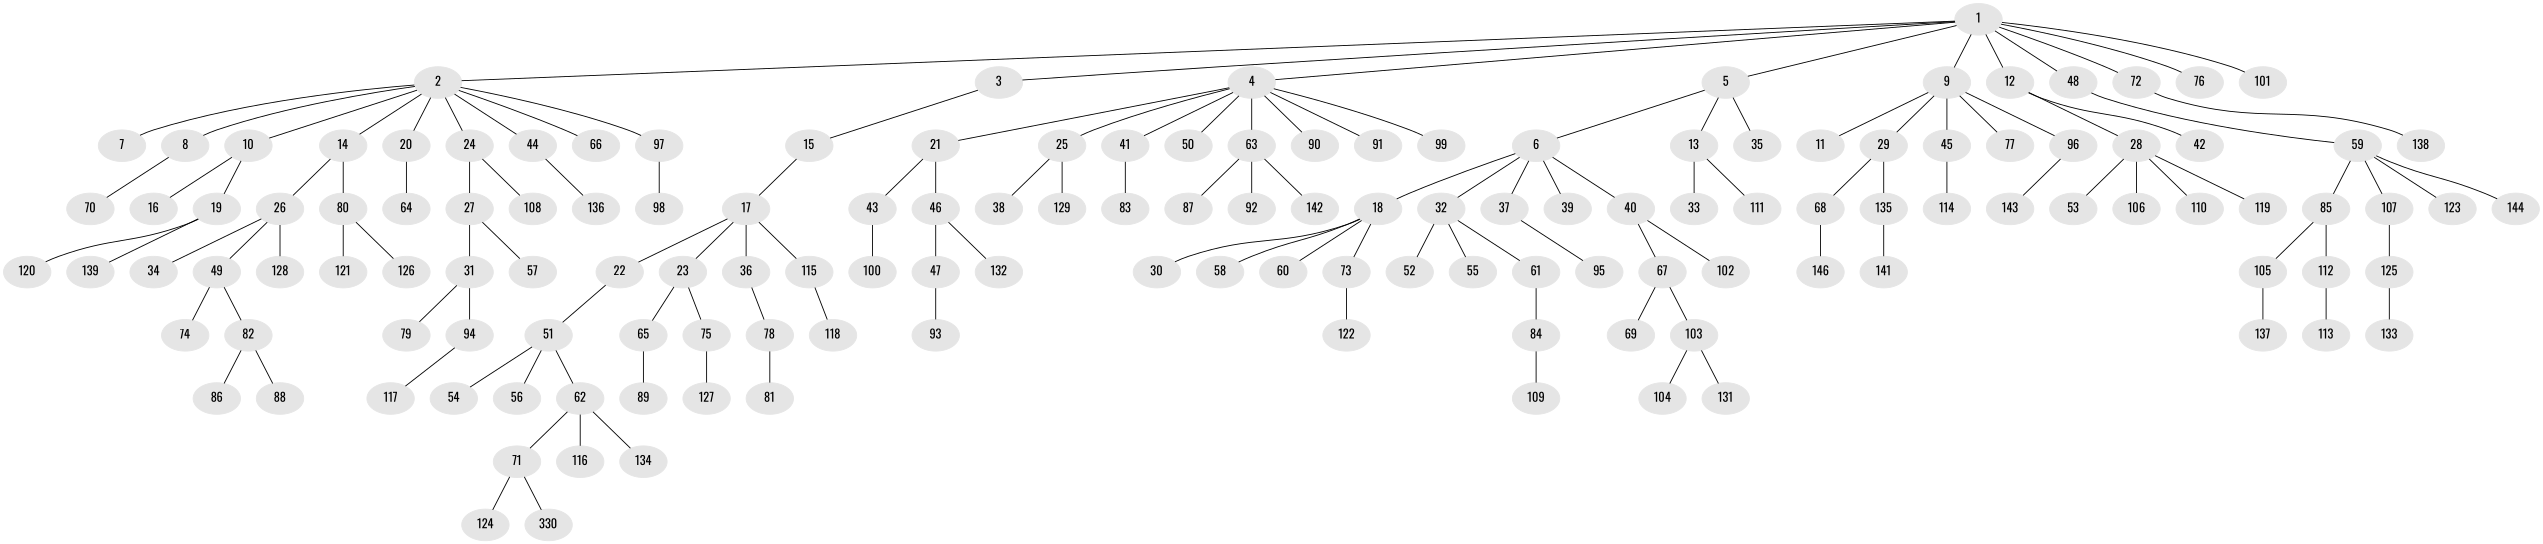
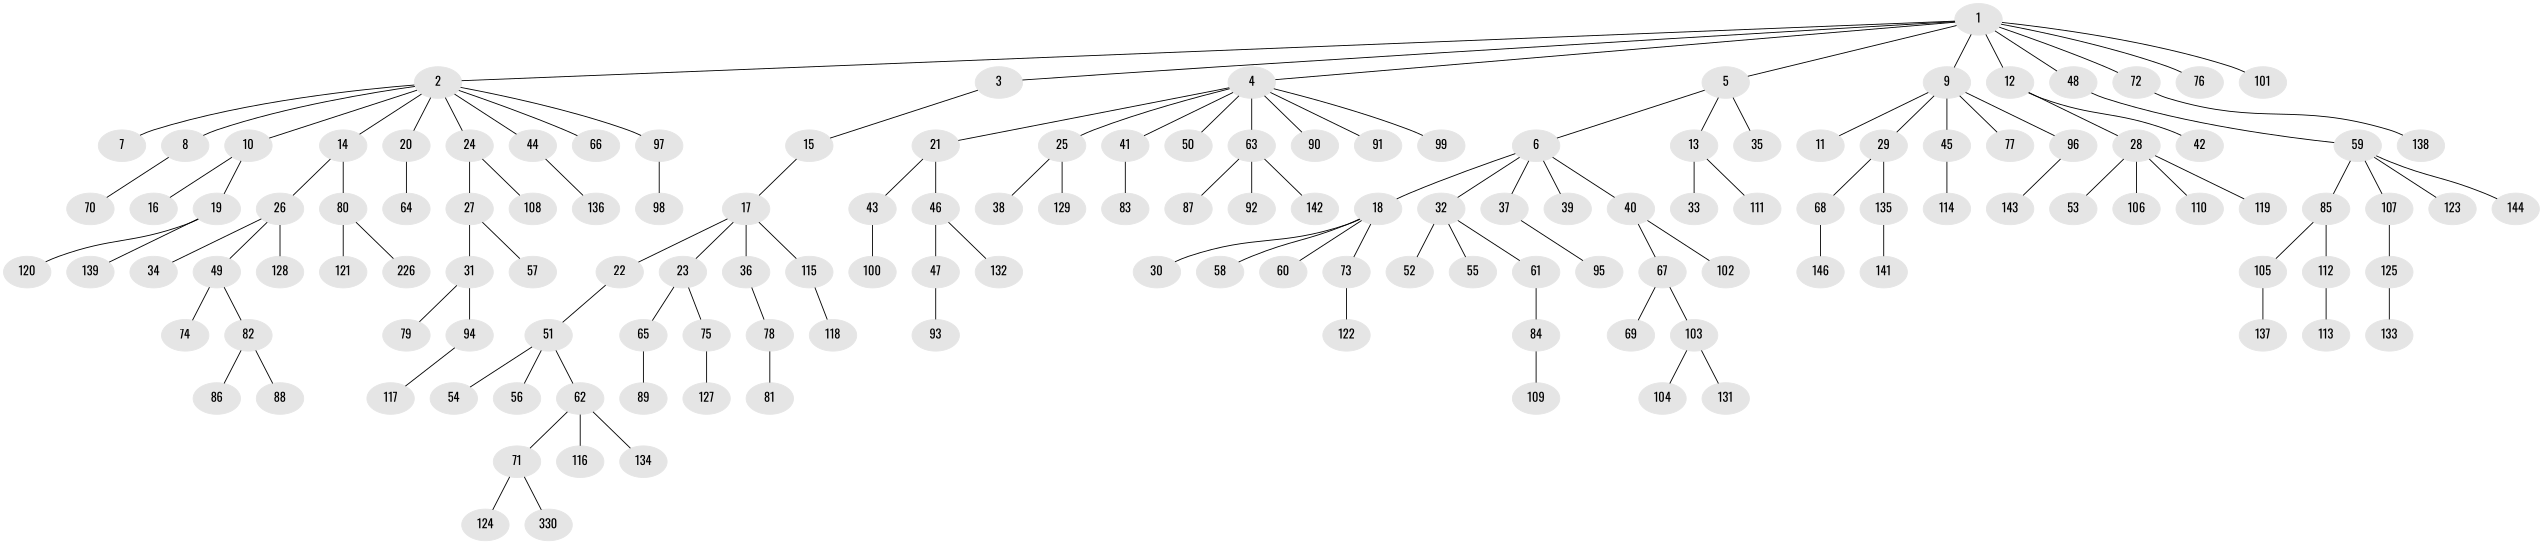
node "126": label "126" -> "226"
